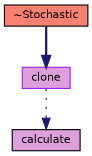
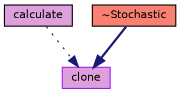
edge "clone" -> "calculate": reversed
